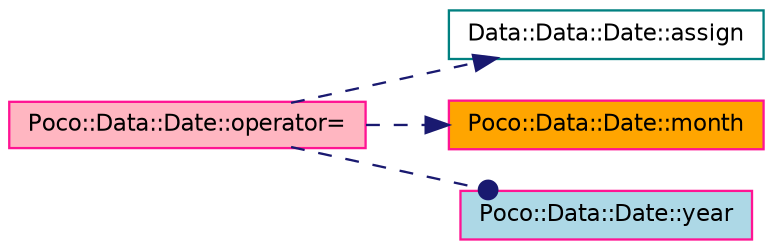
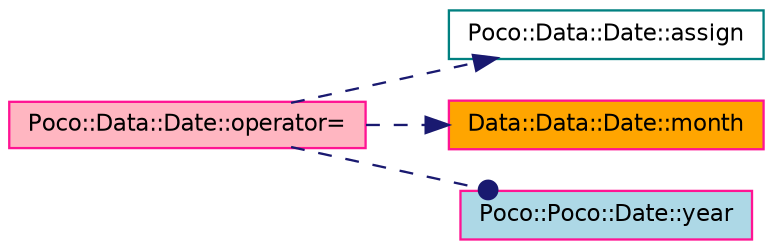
node "Data::Data::Date::assign": label "Data::Data::Date::assign" -> "Poco::Data::Date::assign"
node "Poco::Data::Date::month": label "Poco::Data::Date::month" -> "Data::Data::Date::month"
node "Poco::Data::Date::year": label "Poco::Data::Date::year" -> "Poco::Poco::Date::year"
